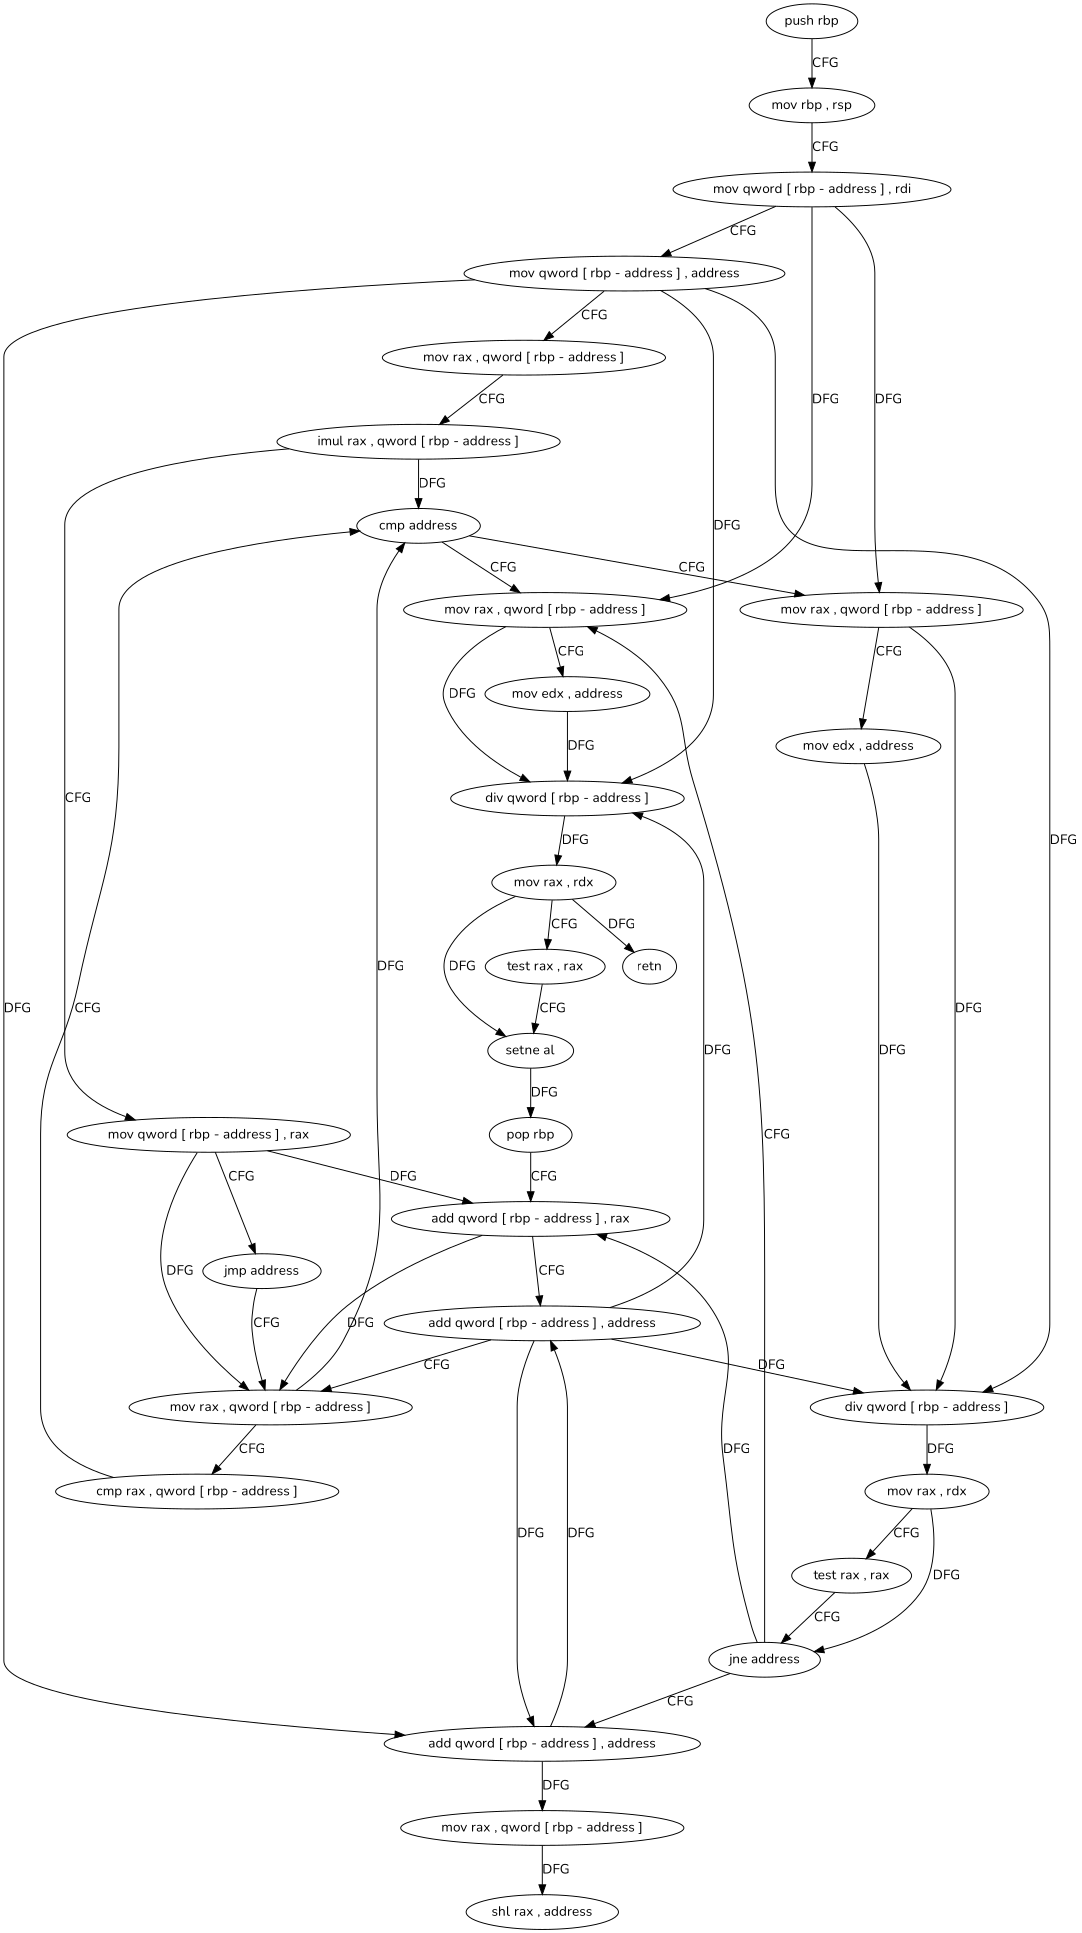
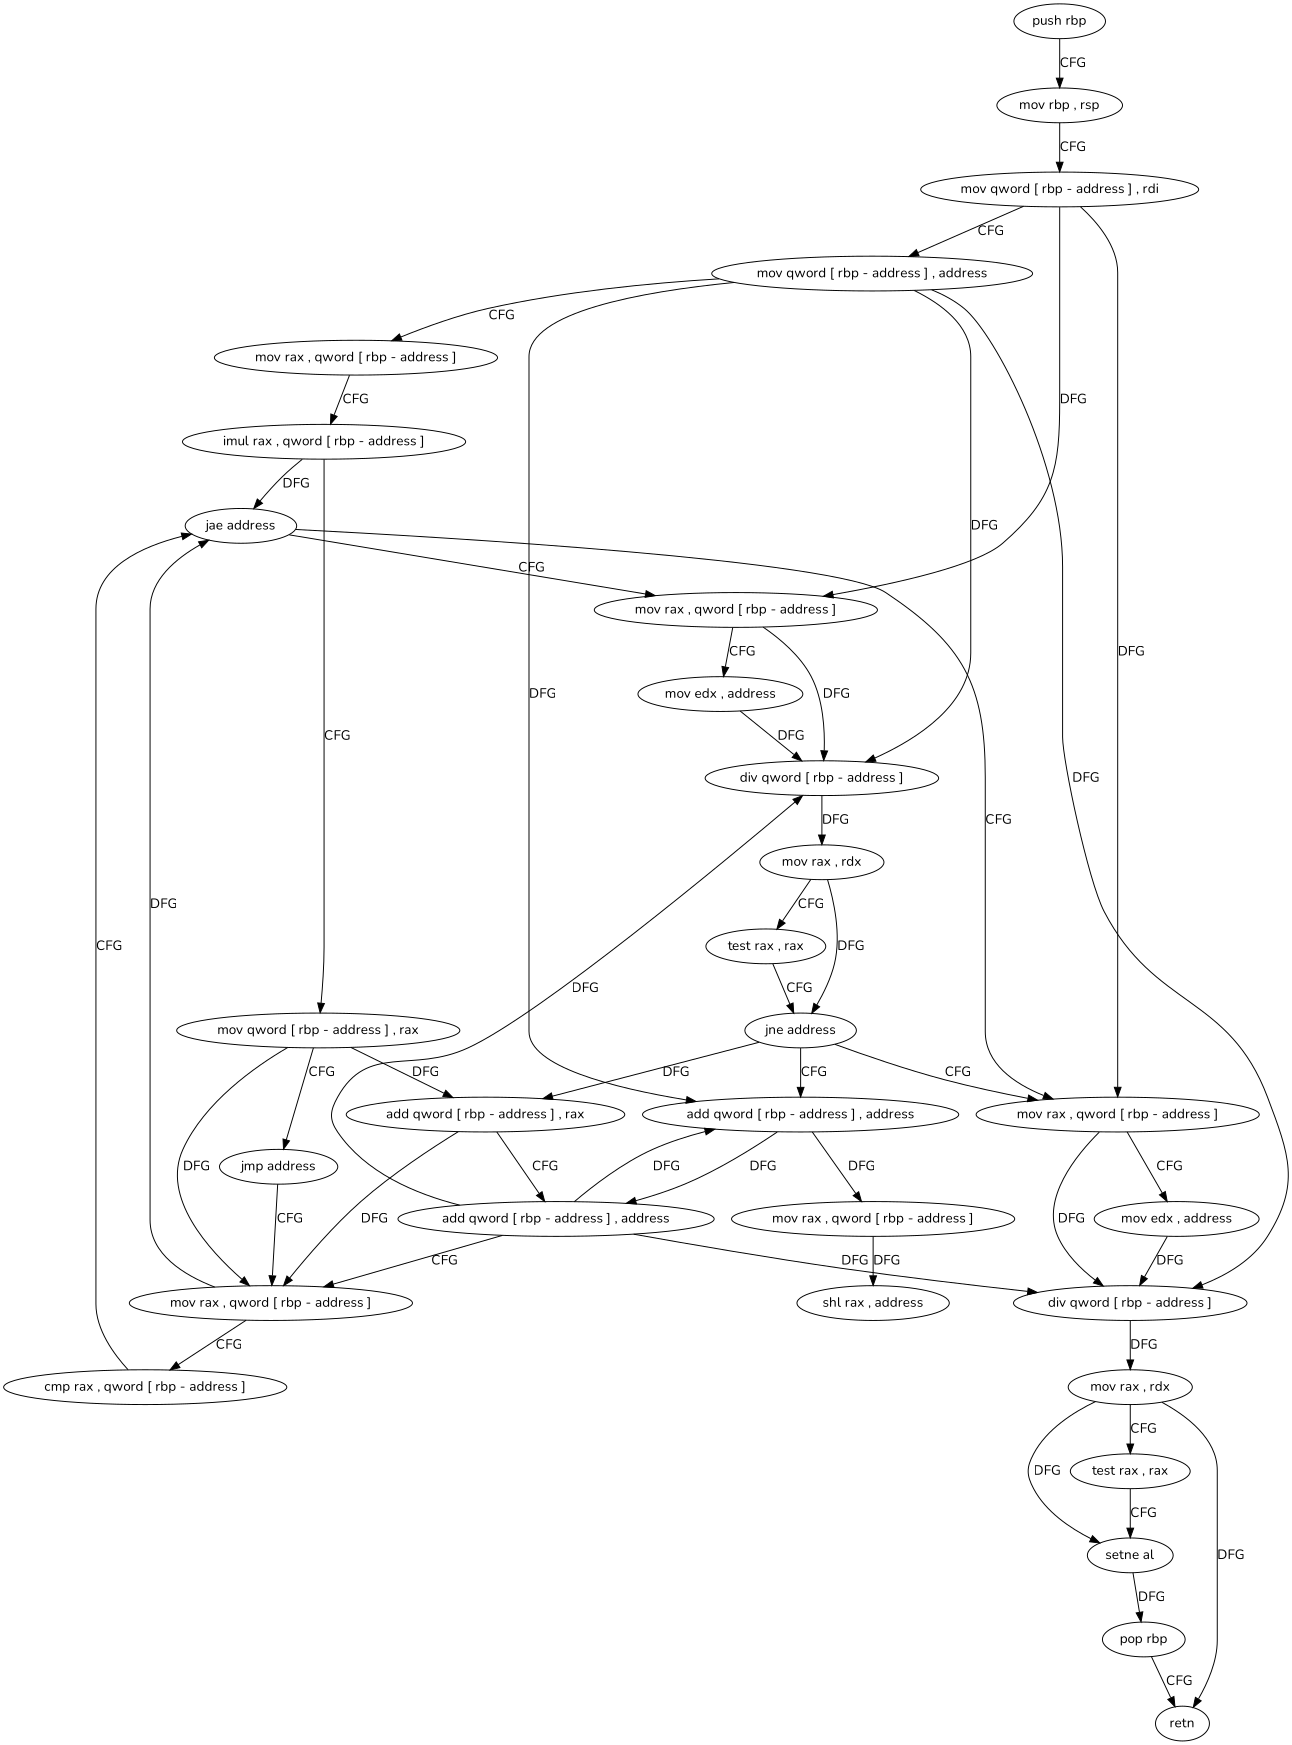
node "cmp address": label "cmp address" -> "jae address"
edge "pop rbp" -> "add qword [ rbp - address ] , rax": now "pop rbp" -> "retn"
